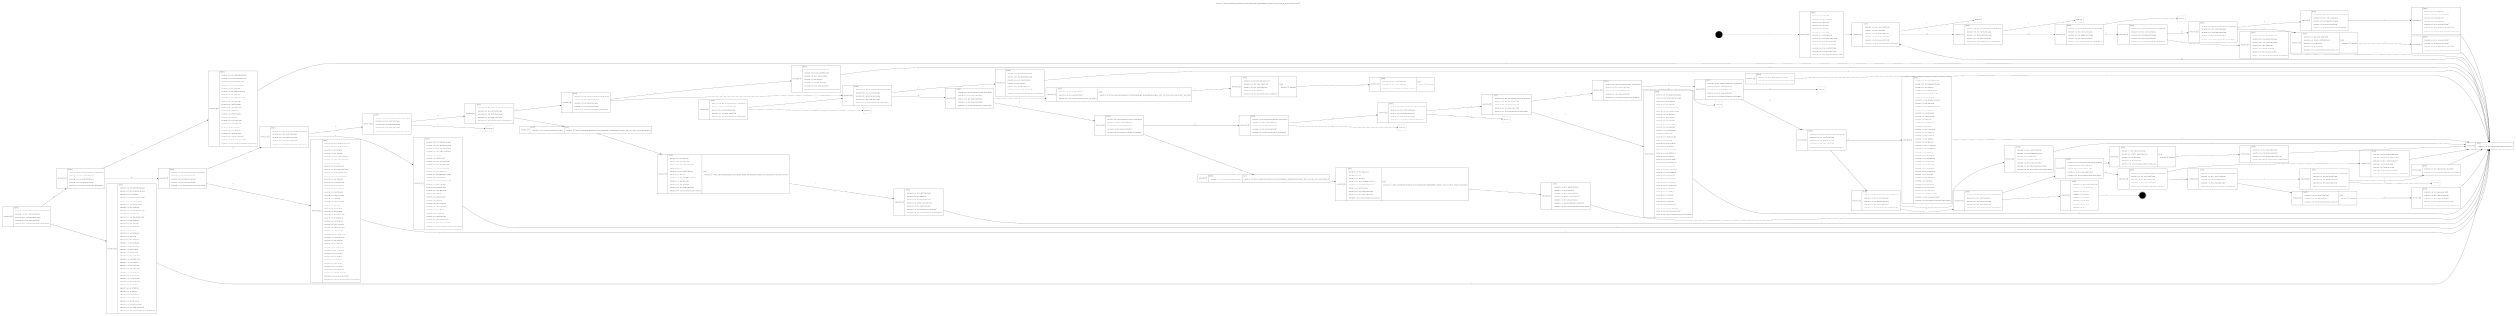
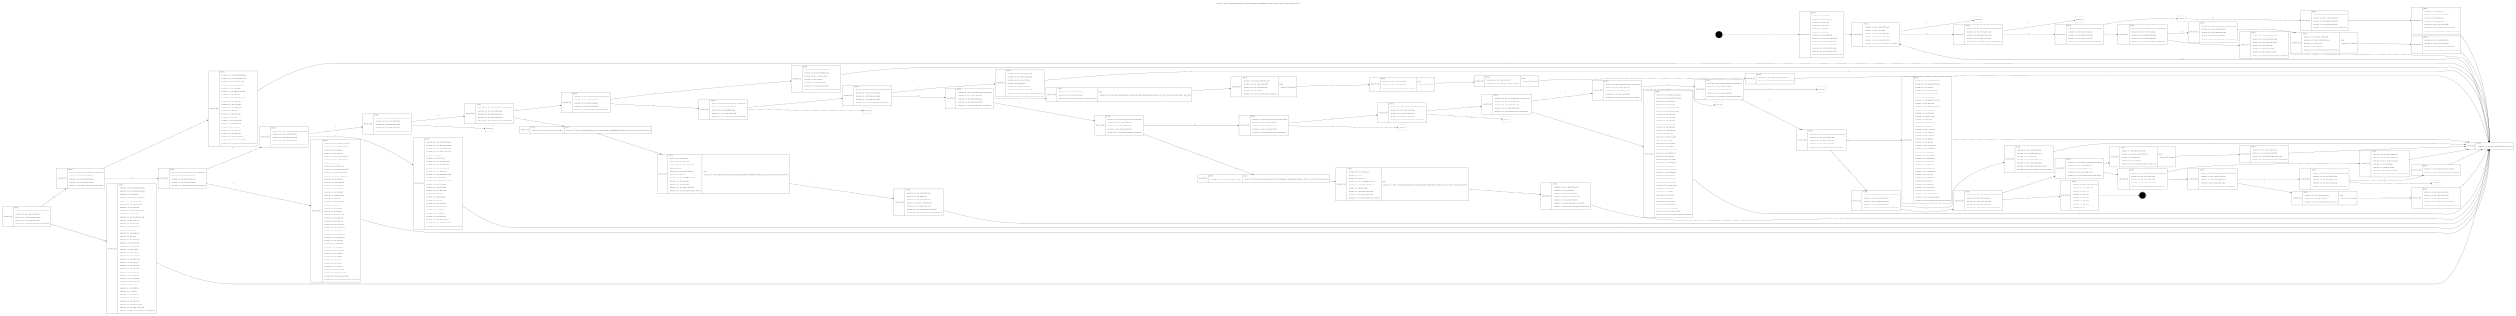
edge "0x4012e6 [25]" -> "0x4012ff [25]": now "0x40160c" -> "0x4012ff [25]"
node "0x401aaa [9]": added
edge "0x4013ae [25]" -> "0x4013e0 [25]": now "0x4013ae [25]" -> "0x4013c7 [25]"
